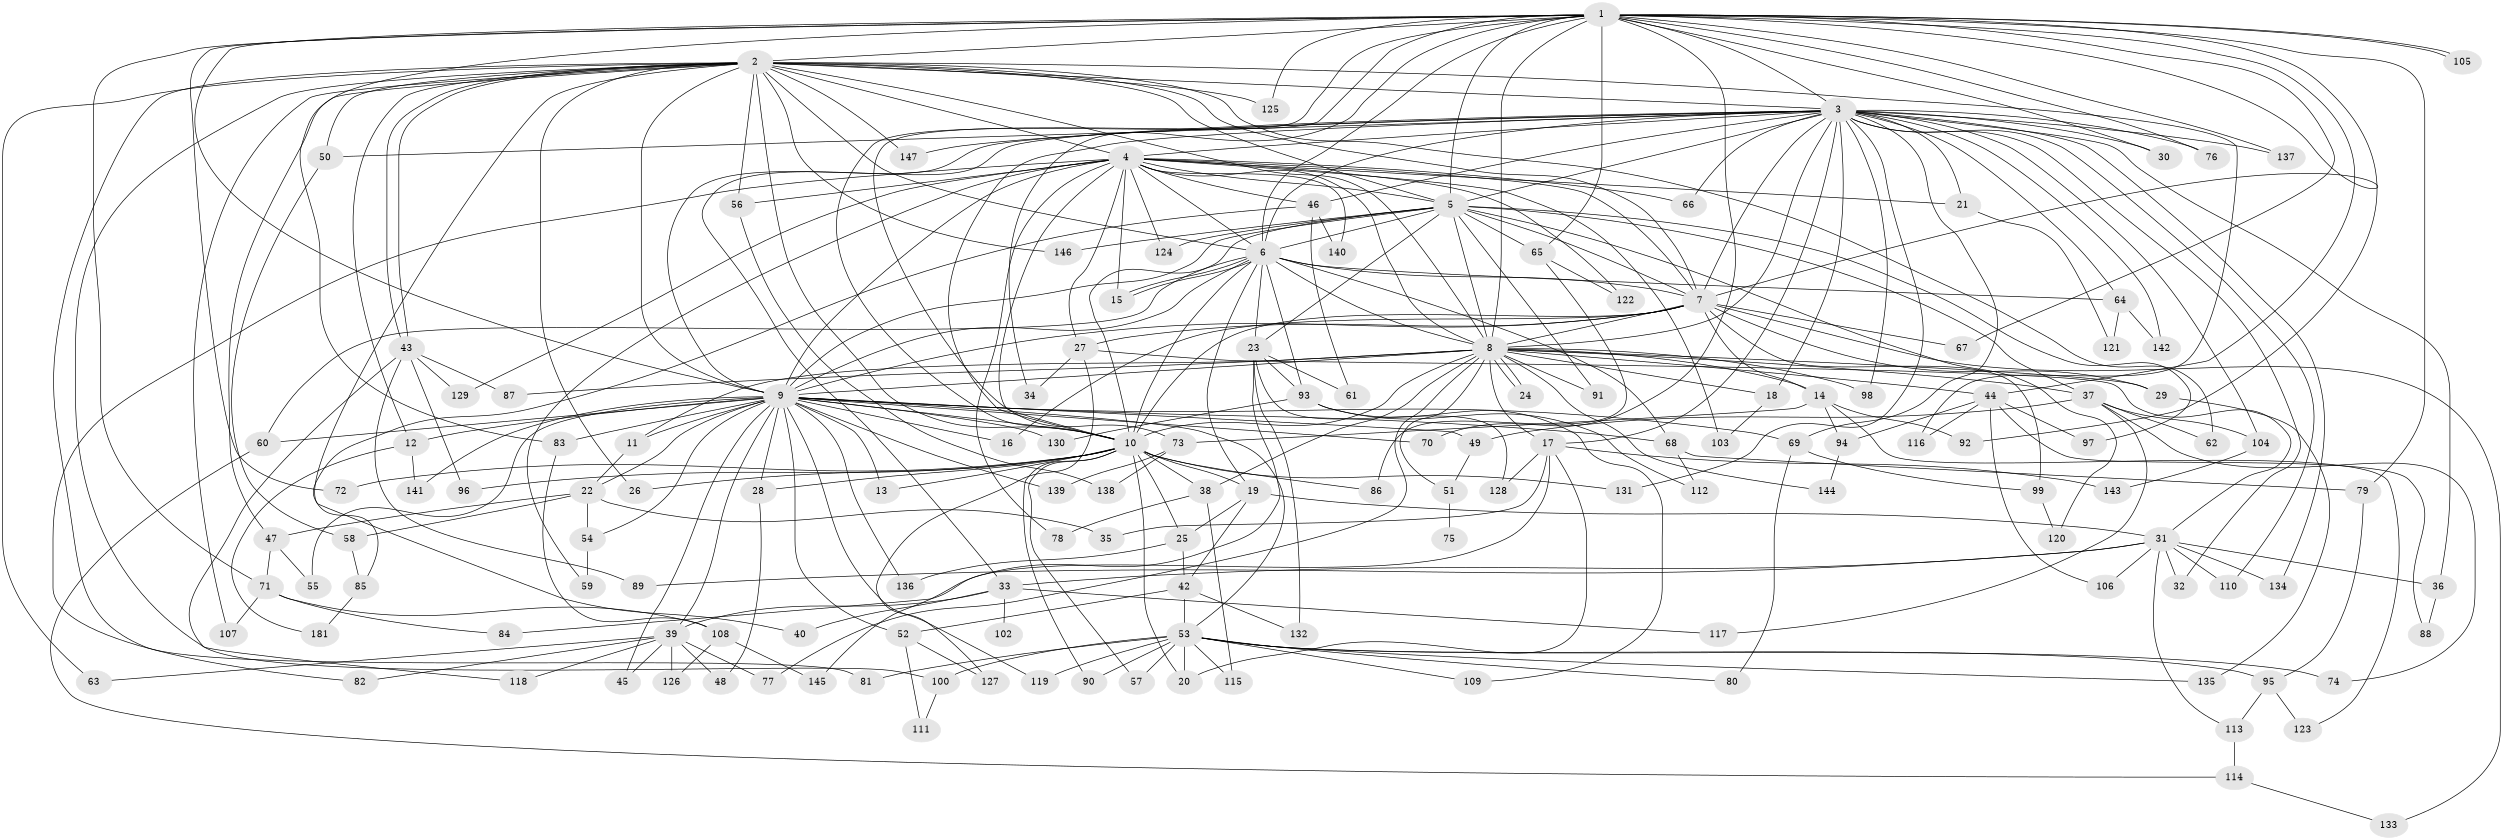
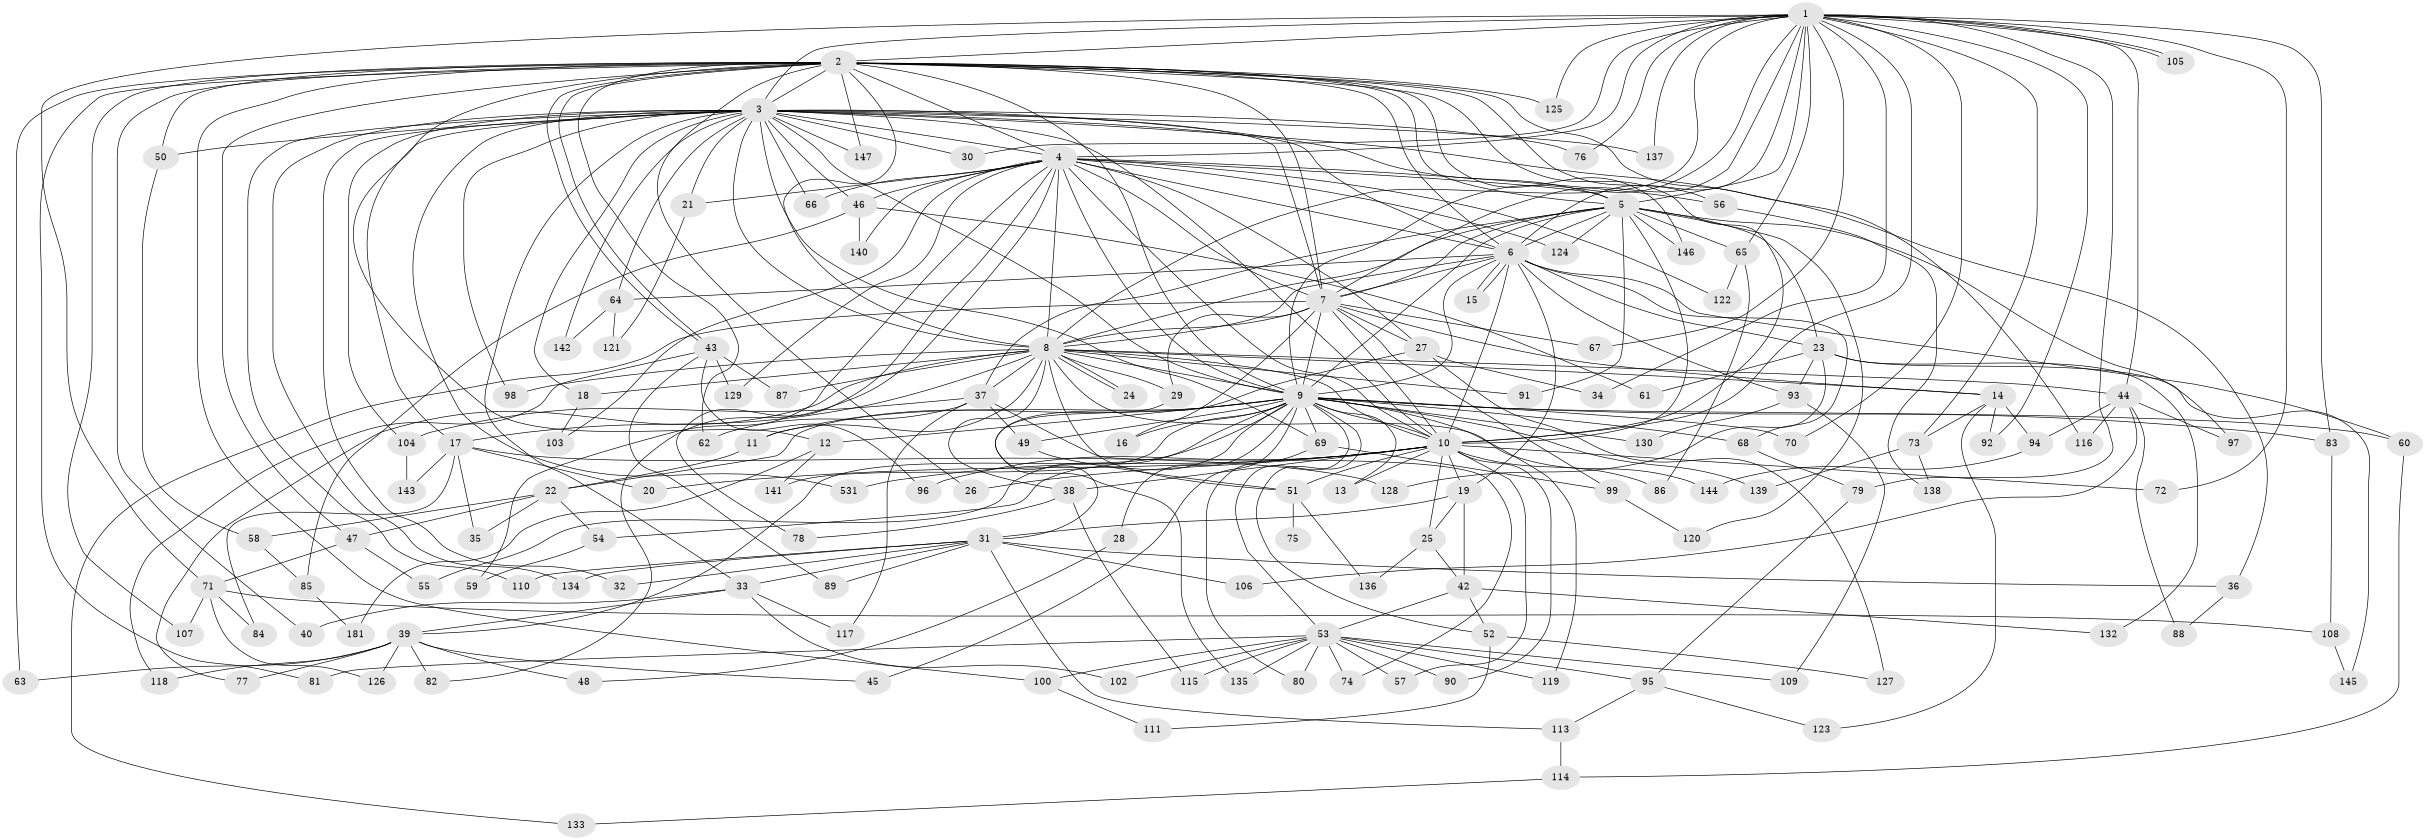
edge "4" -- "15": now "4" -- "1"
edge "10" -- "28": now "10" -- "51"
edge "9" -- "136": now "51" -- "136"
node "131": label "131" -> "531"
node "112": removed
edge "108" -- "126": now "71" -- "126"
edge "53" -- "20": now "53" -- "102"
